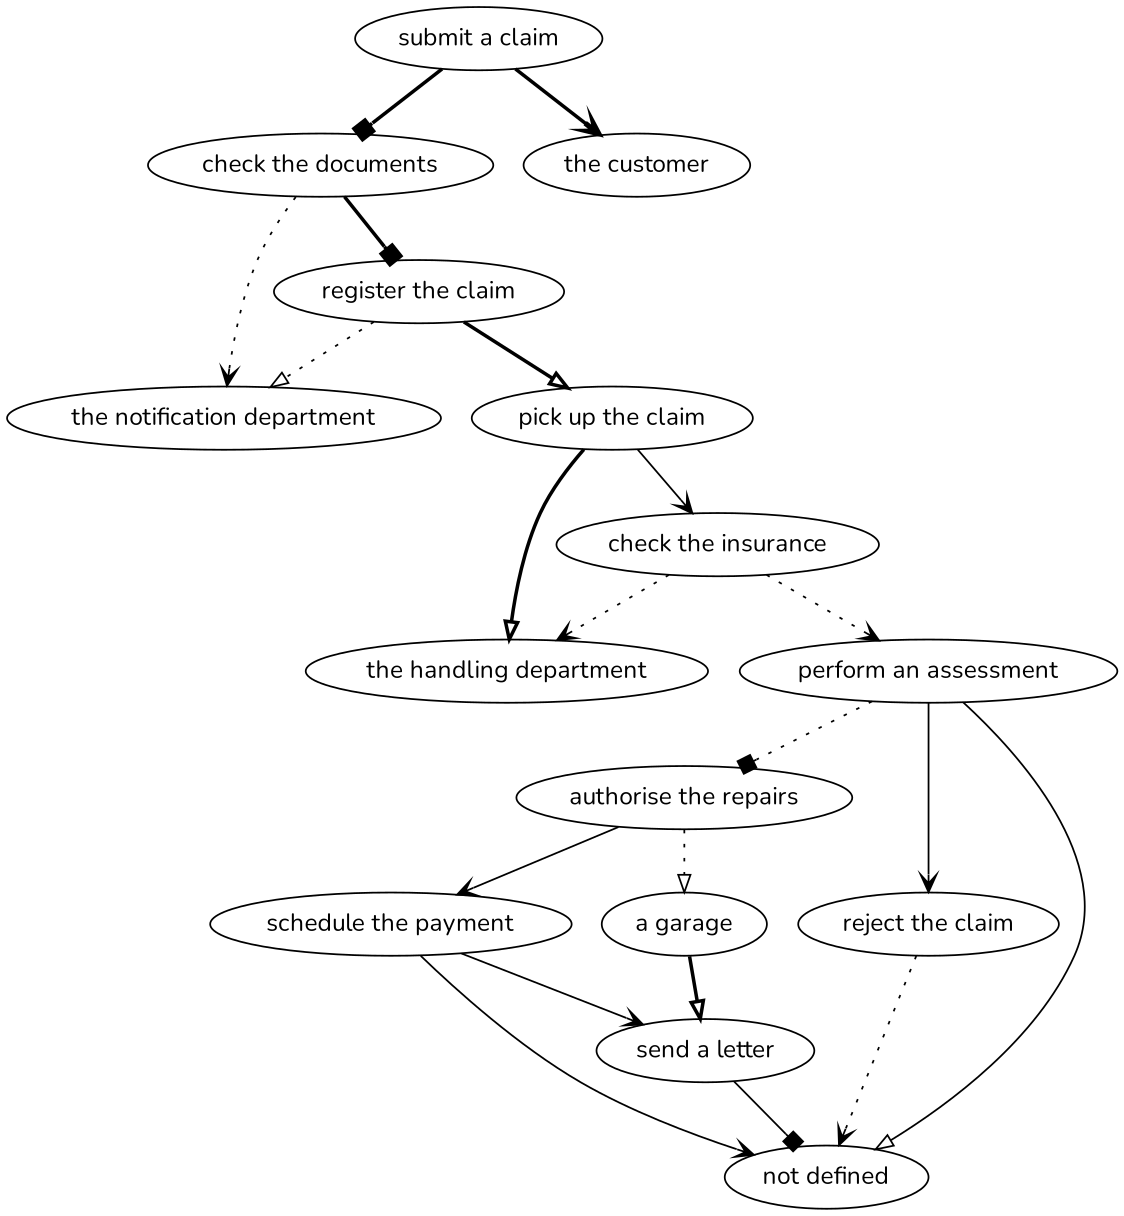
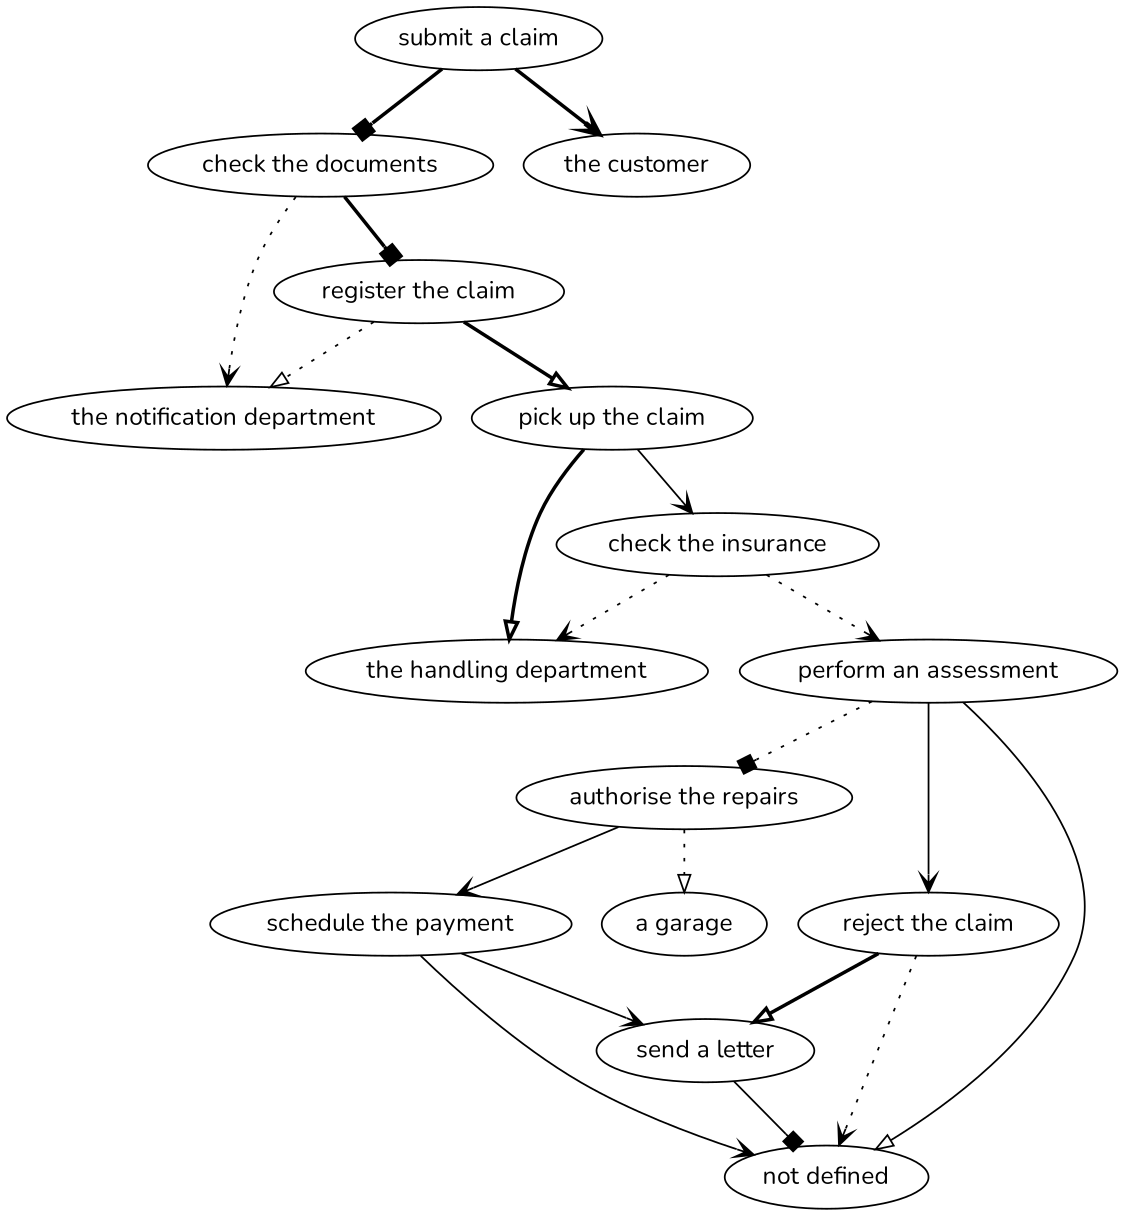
edge "a garage" -> "send a letter": now "reject the claim" -> "send a letter"
